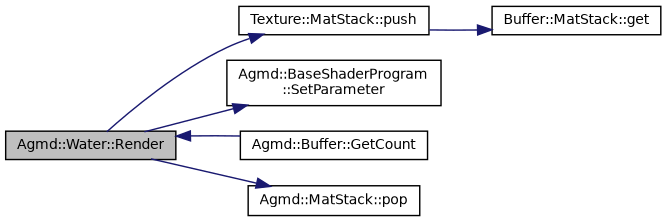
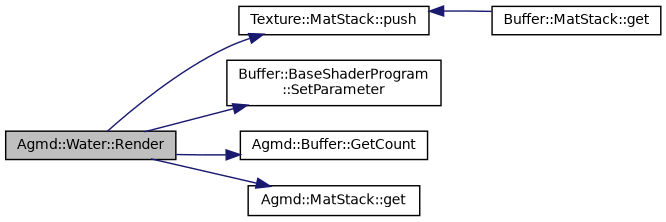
edge "Texture::MatStack::push" -> "Buffer::MatStack::get": reversed
node "Agmd::BaseShaderProgram ::SetParameter": label "Agmd::BaseShaderProgram ::SetParameter" -> "Buffer::BaseShaderProgram ::SetParameter"
edge "Agmd::Buffer::GetCount" -> "Agmd::Water::Render": reversed
node "Agmd::MatStack::pop": label "Agmd::MatStack::pop" -> "Agmd::MatStack::get"
